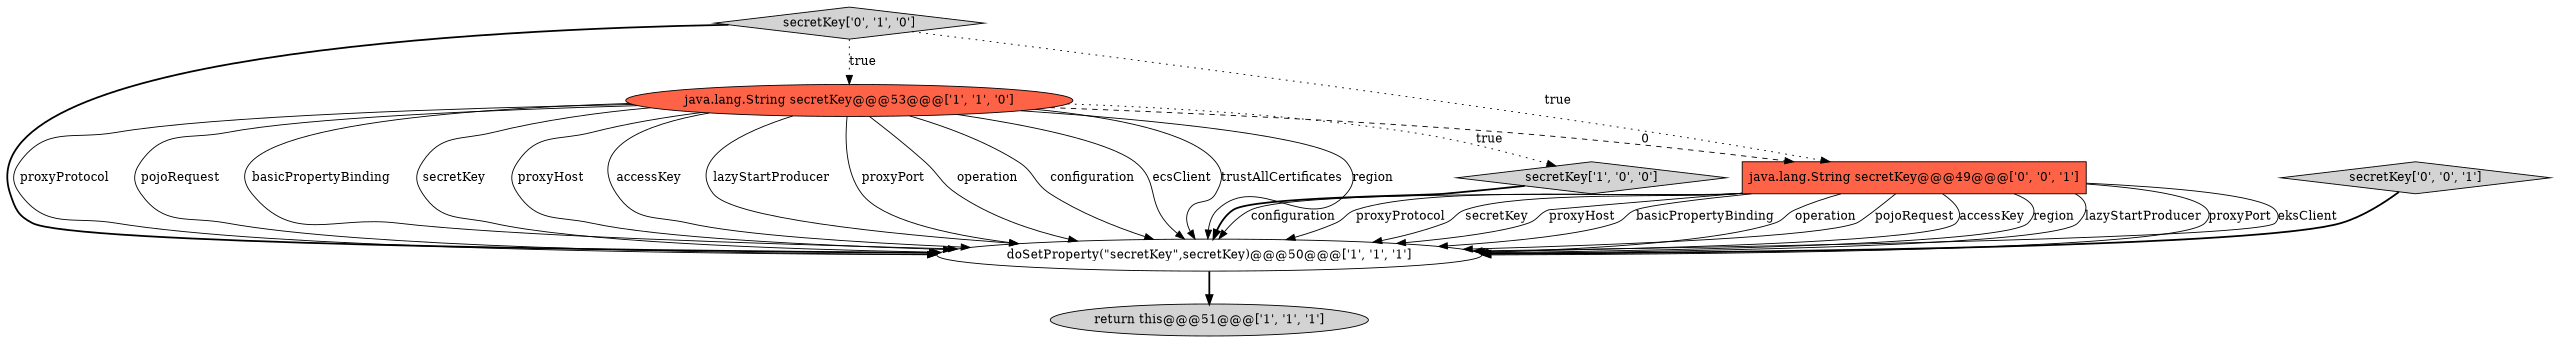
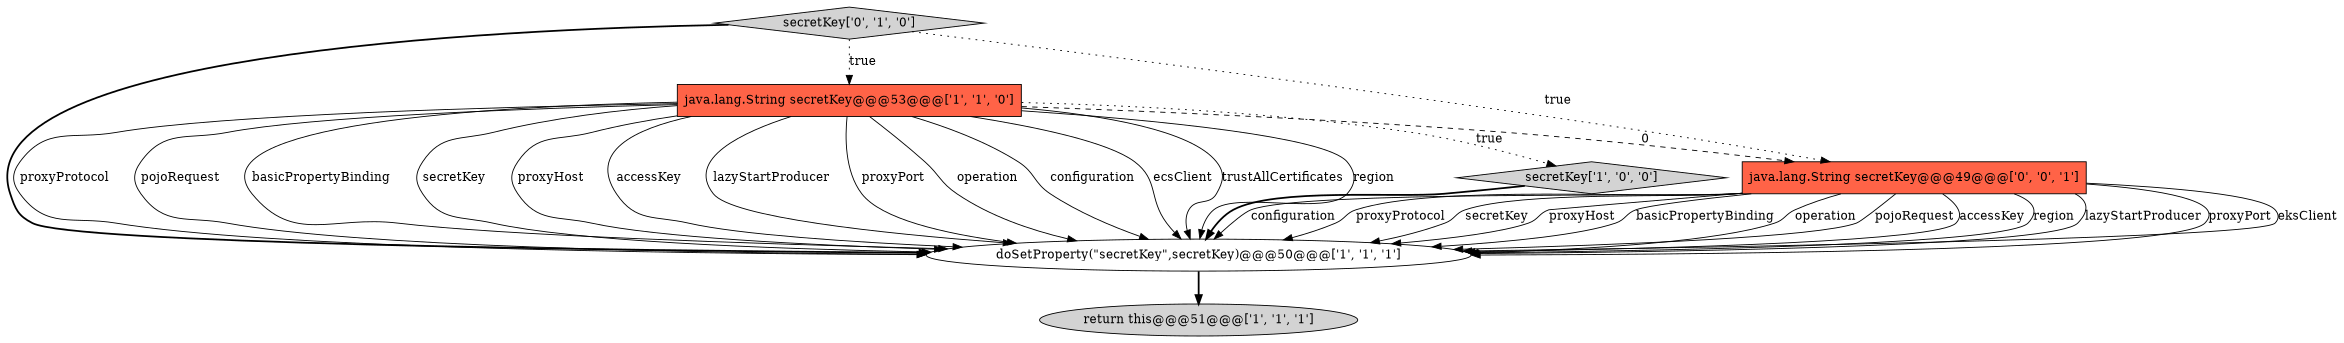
node "java.lang.String secretKey@@@53@@@['1', '1', '0']": shape ellipse -> box
node "secretKey['0', '0', '1']": removed
